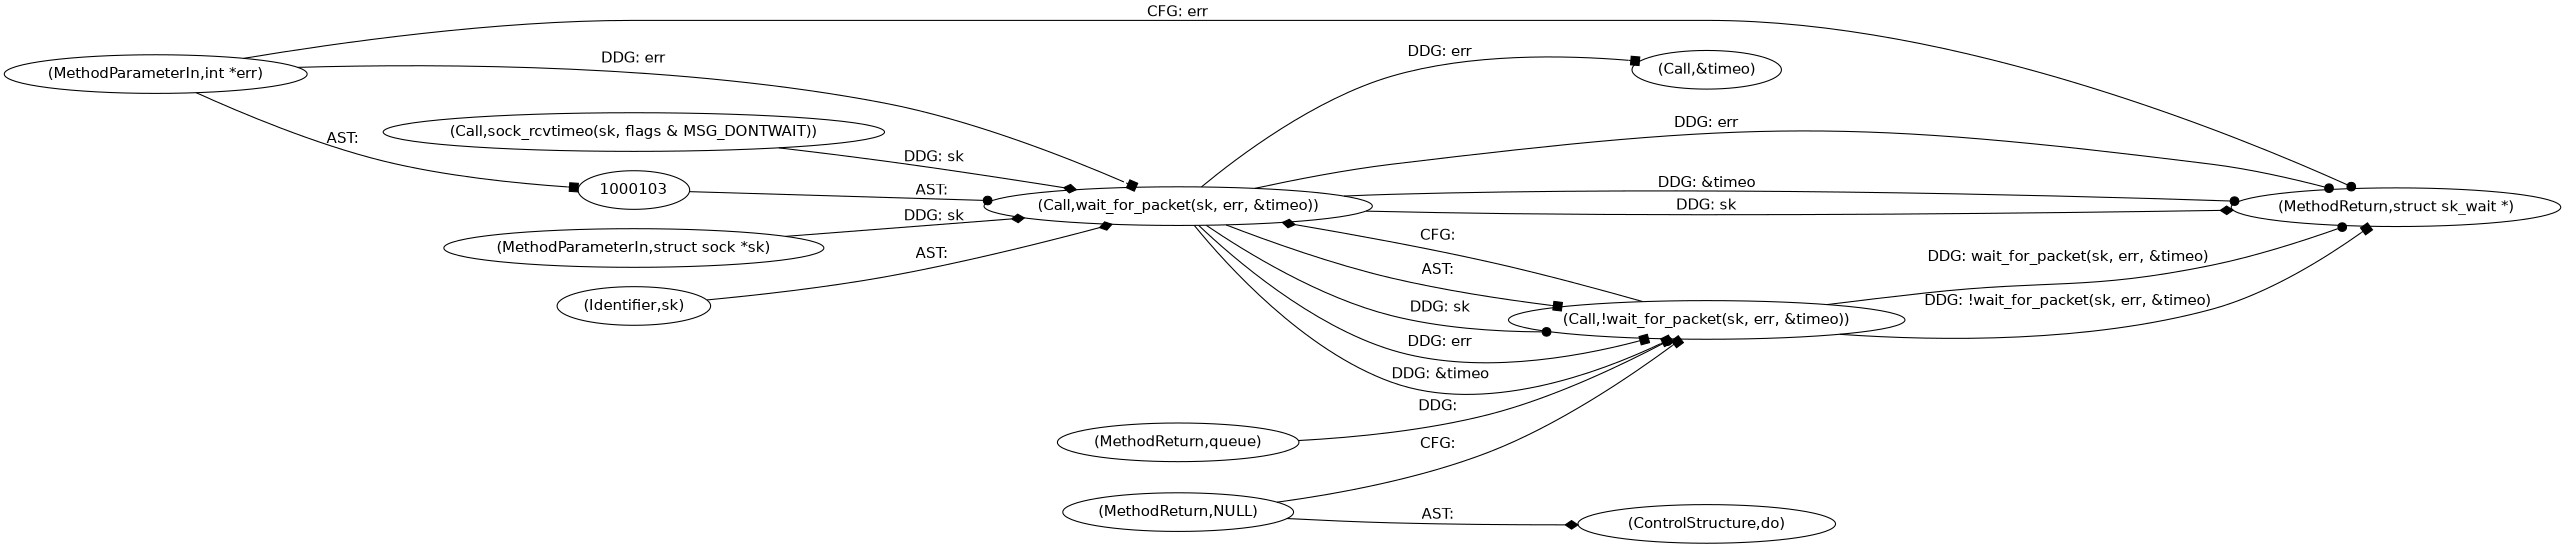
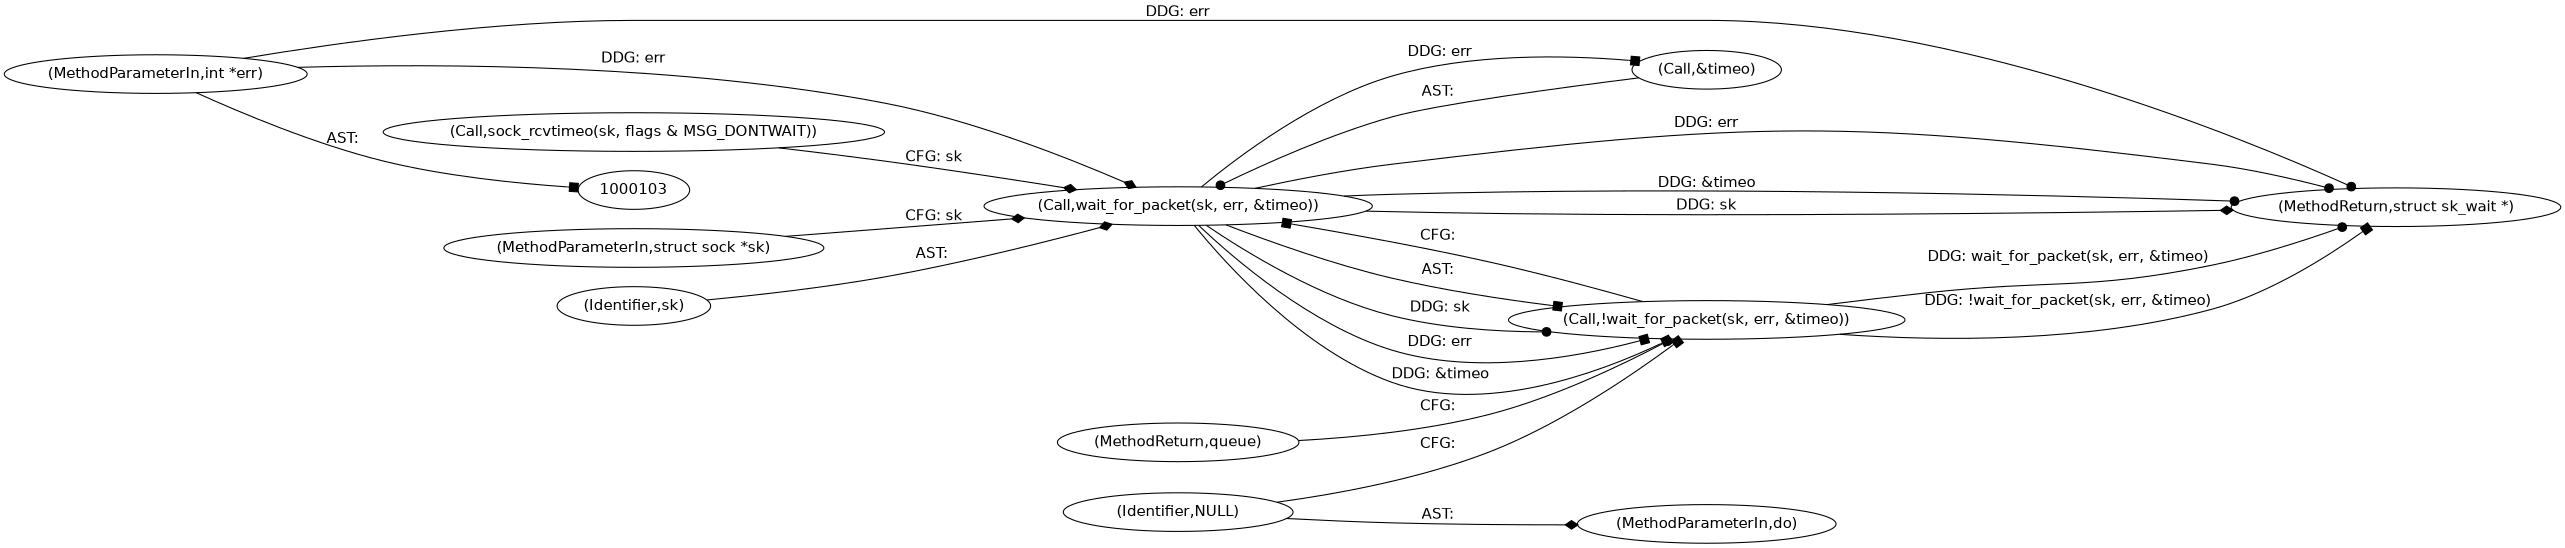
edge "(MethodParameterIn,int *err)" -> "(MethodReturn,struct sk_wait *)": label "CFG: err" -> "DDG: err"
edge "(MethodParameterIn,int *err)" -> "(Call,wait_for_packet(sk, err, &timeo))": arrowhead box -> diamond
edge "(Call,sock_rcvtimeo(sk, flags & MSG_DONTWAIT))" -> "(Call,wait_for_packet(sk, err, &timeo))": label "DDG: sk" -> "CFG: sk"
edge "1000103" -> "(Call,wait_for_packet(sk, err, &timeo))": now "(Call,&timeo)" -> "(Call,wait_for_packet(sk, err, &timeo))"
edge "(MethodParameterIn,struct sock *sk)" -> "(Call,wait_for_packet(sk, err, &timeo))": label "DDG: sk" -> "CFG: sk"
edge "(Call,!wait_for_packet(sk, err, &timeo))" -> "(Call,wait_for_packet(sk, err, &timeo))": arrowhead diamond -> box
edge "(MethodReturn,queue)" -> "(Call,!wait_for_packet(sk, err, &timeo))": label "DDG: " -> "CFG: "
node "(MethodReturn,NULL)": label "(MethodReturn,NULL)" -> "(Identifier,NULL)"
node "(ControlStructure,do)": label "(ControlStructure,do)" -> "(MethodParameterIn,do)"
